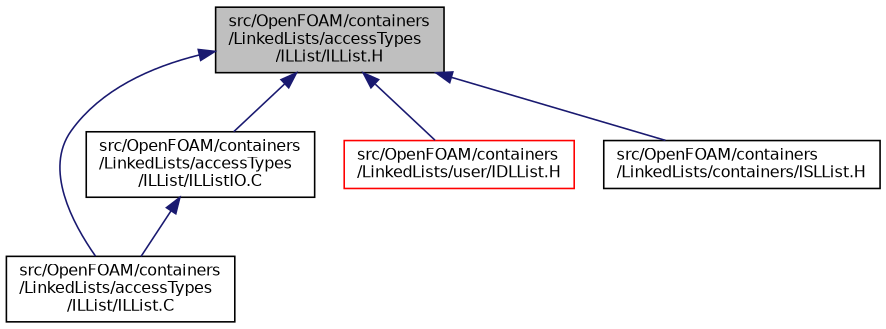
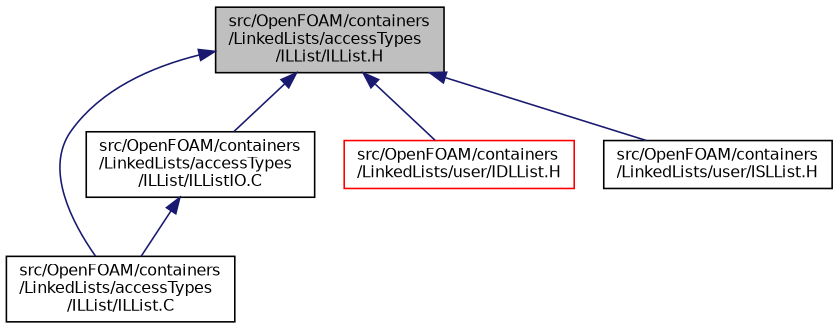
node "src/OpenFOAM/containers /LinkedLists/containers/ISLList.H": label "src/OpenFOAM/containers /LinkedLists/containers/ISLList.H" -> "src/OpenFOAM/containers /LinkedLists/user/ISLList.H"
